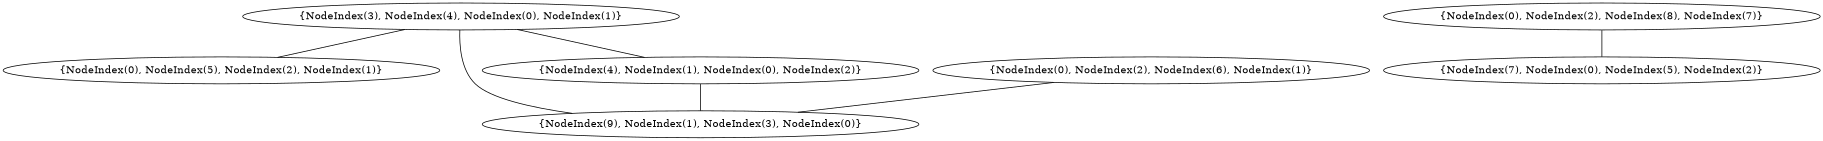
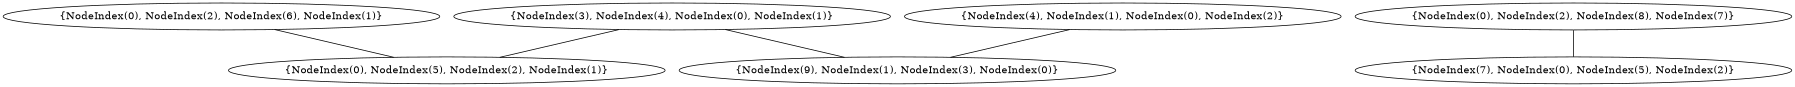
edge "{NodeIndex(3), NodeIndex(4), NodeIndex(0), NodeIndex(1)}" -- "{NodeIndex(4), NodeIndex(1), NodeIndex(0), NodeIndex(2)}": removed
edge "{NodeIndex(0), NodeIndex(2), NodeIndex(6), NodeIndex(1)}" -- "{NodeIndex(9), NodeIndex(1), NodeIndex(3), NodeIndex(0)}": now "{NodeIndex(0), NodeIndex(2), NodeIndex(6), NodeIndex(1)}" -- "{NodeIndex(0), NodeIndex(5), NodeIndex(2), NodeIndex(1)}"
